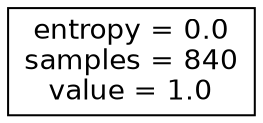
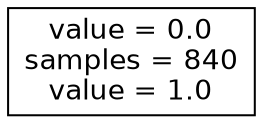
node "entropy = 0.0 samples = 840 value = 1.0": label "entropy = 0.0 samples = 840 value = 1.0" -> "value = 0.0 samples = 840 value = 1.0"
